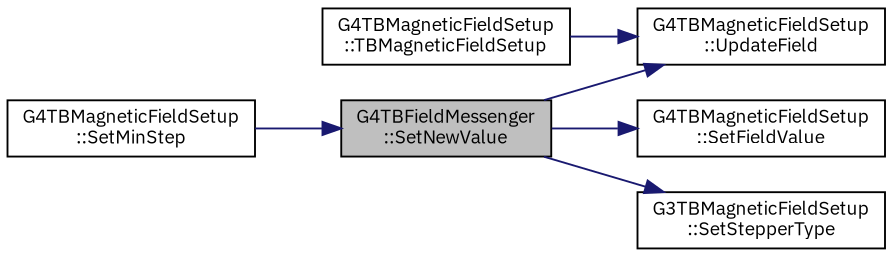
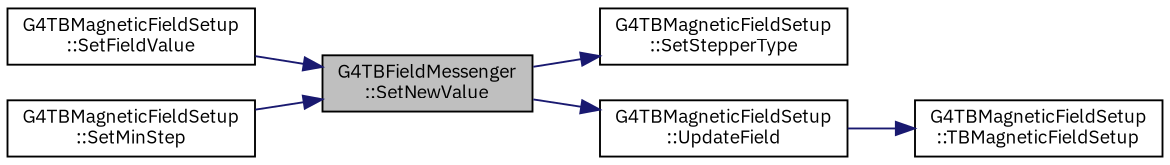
edge "G4TBMagneticFieldSetup ::TBMagneticFieldSetup" -> "G4TBMagneticFieldSetup ::UpdateField": reversed
edge "G4TBFieldMessenger ::SetNewValue" -> "G4TBMagneticFieldSetup ::SetFieldValue": reversed
node "G3TBMagneticFieldSetup ::SetStepperType": label "G3TBMagneticFieldSetup ::SetStepperType" -> "G4TBMagneticFieldSetup ::SetStepperType"
